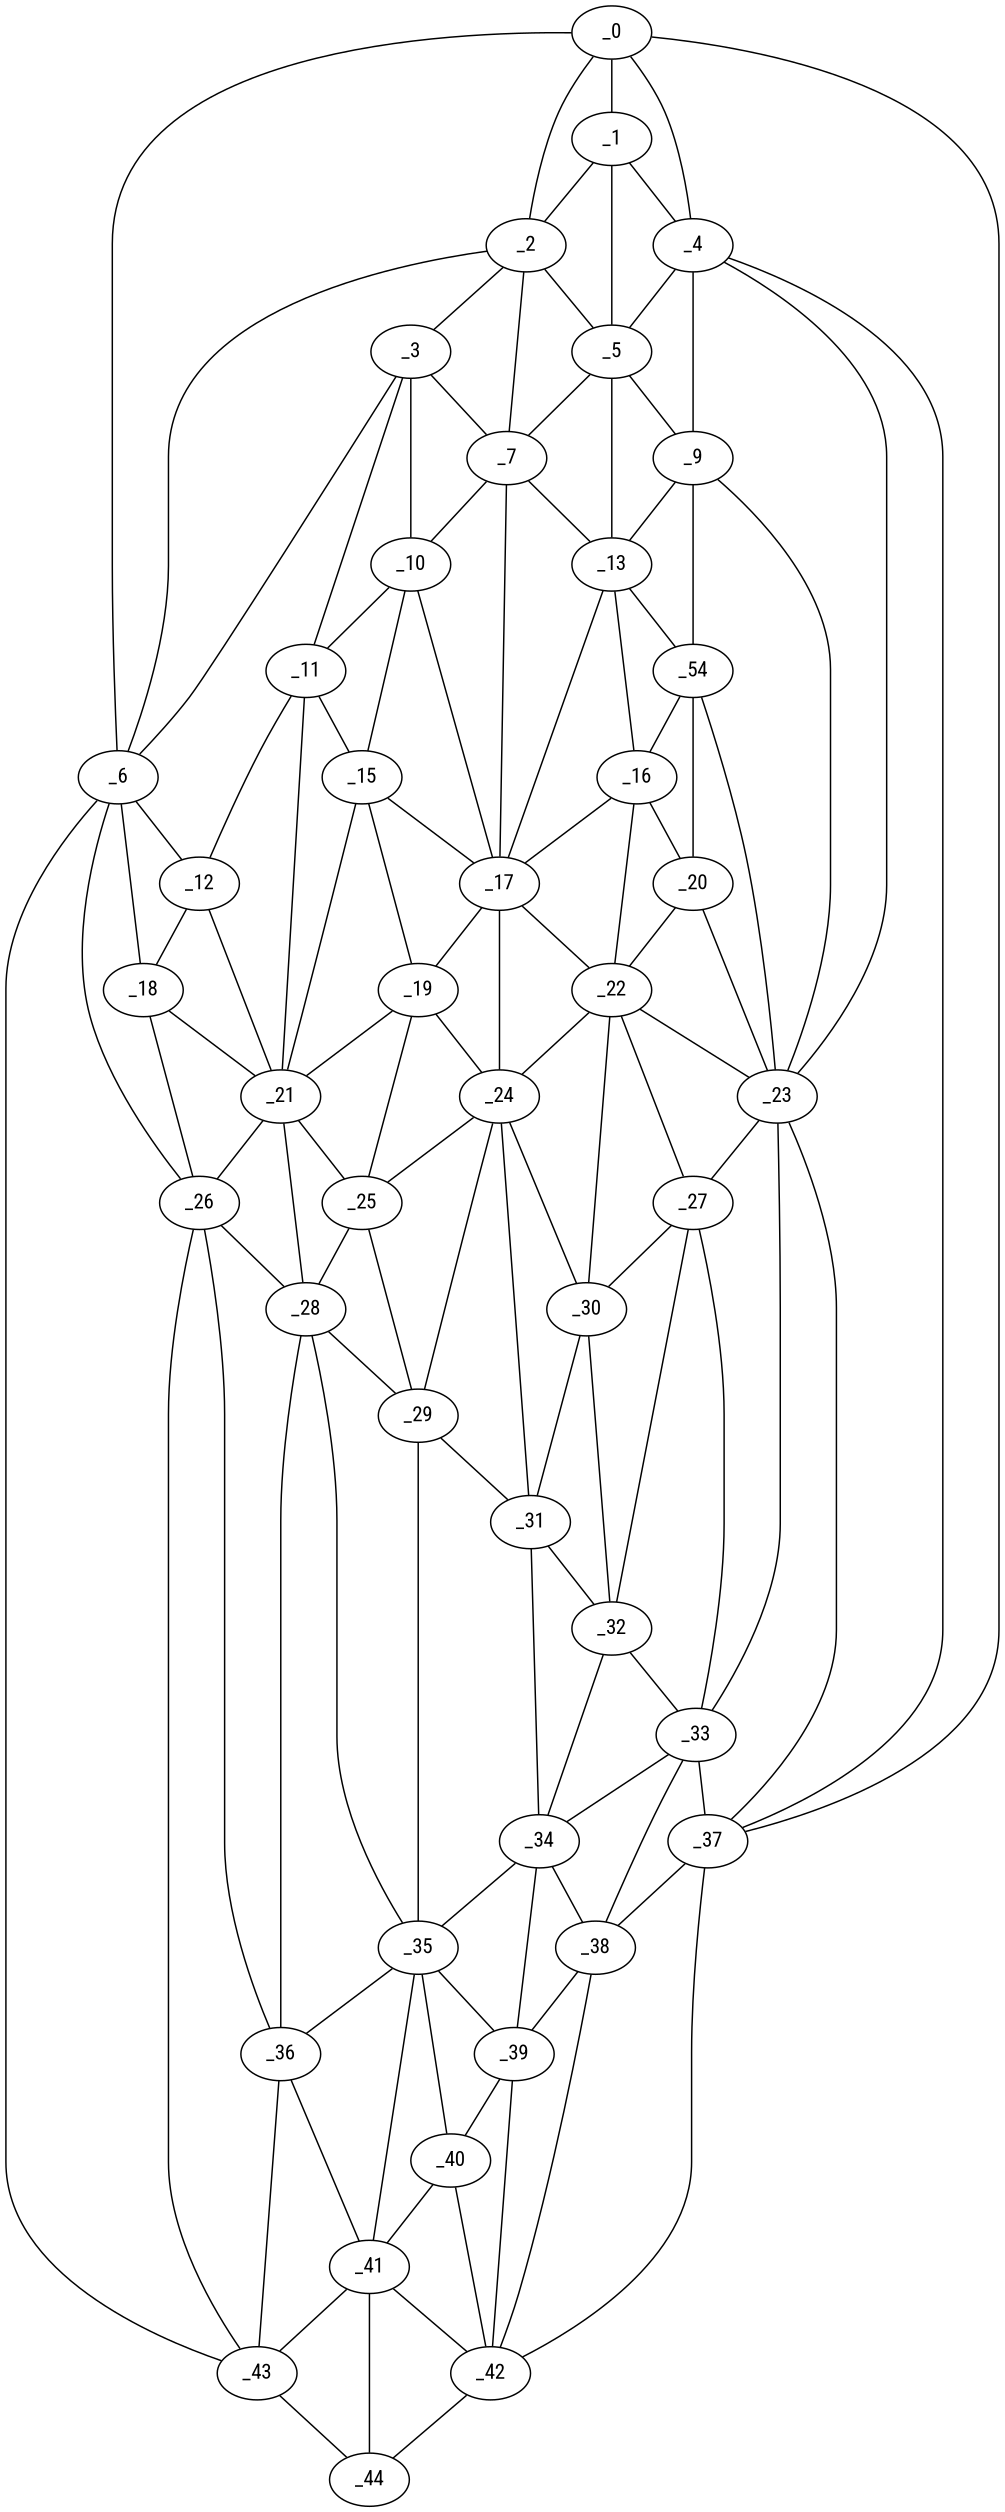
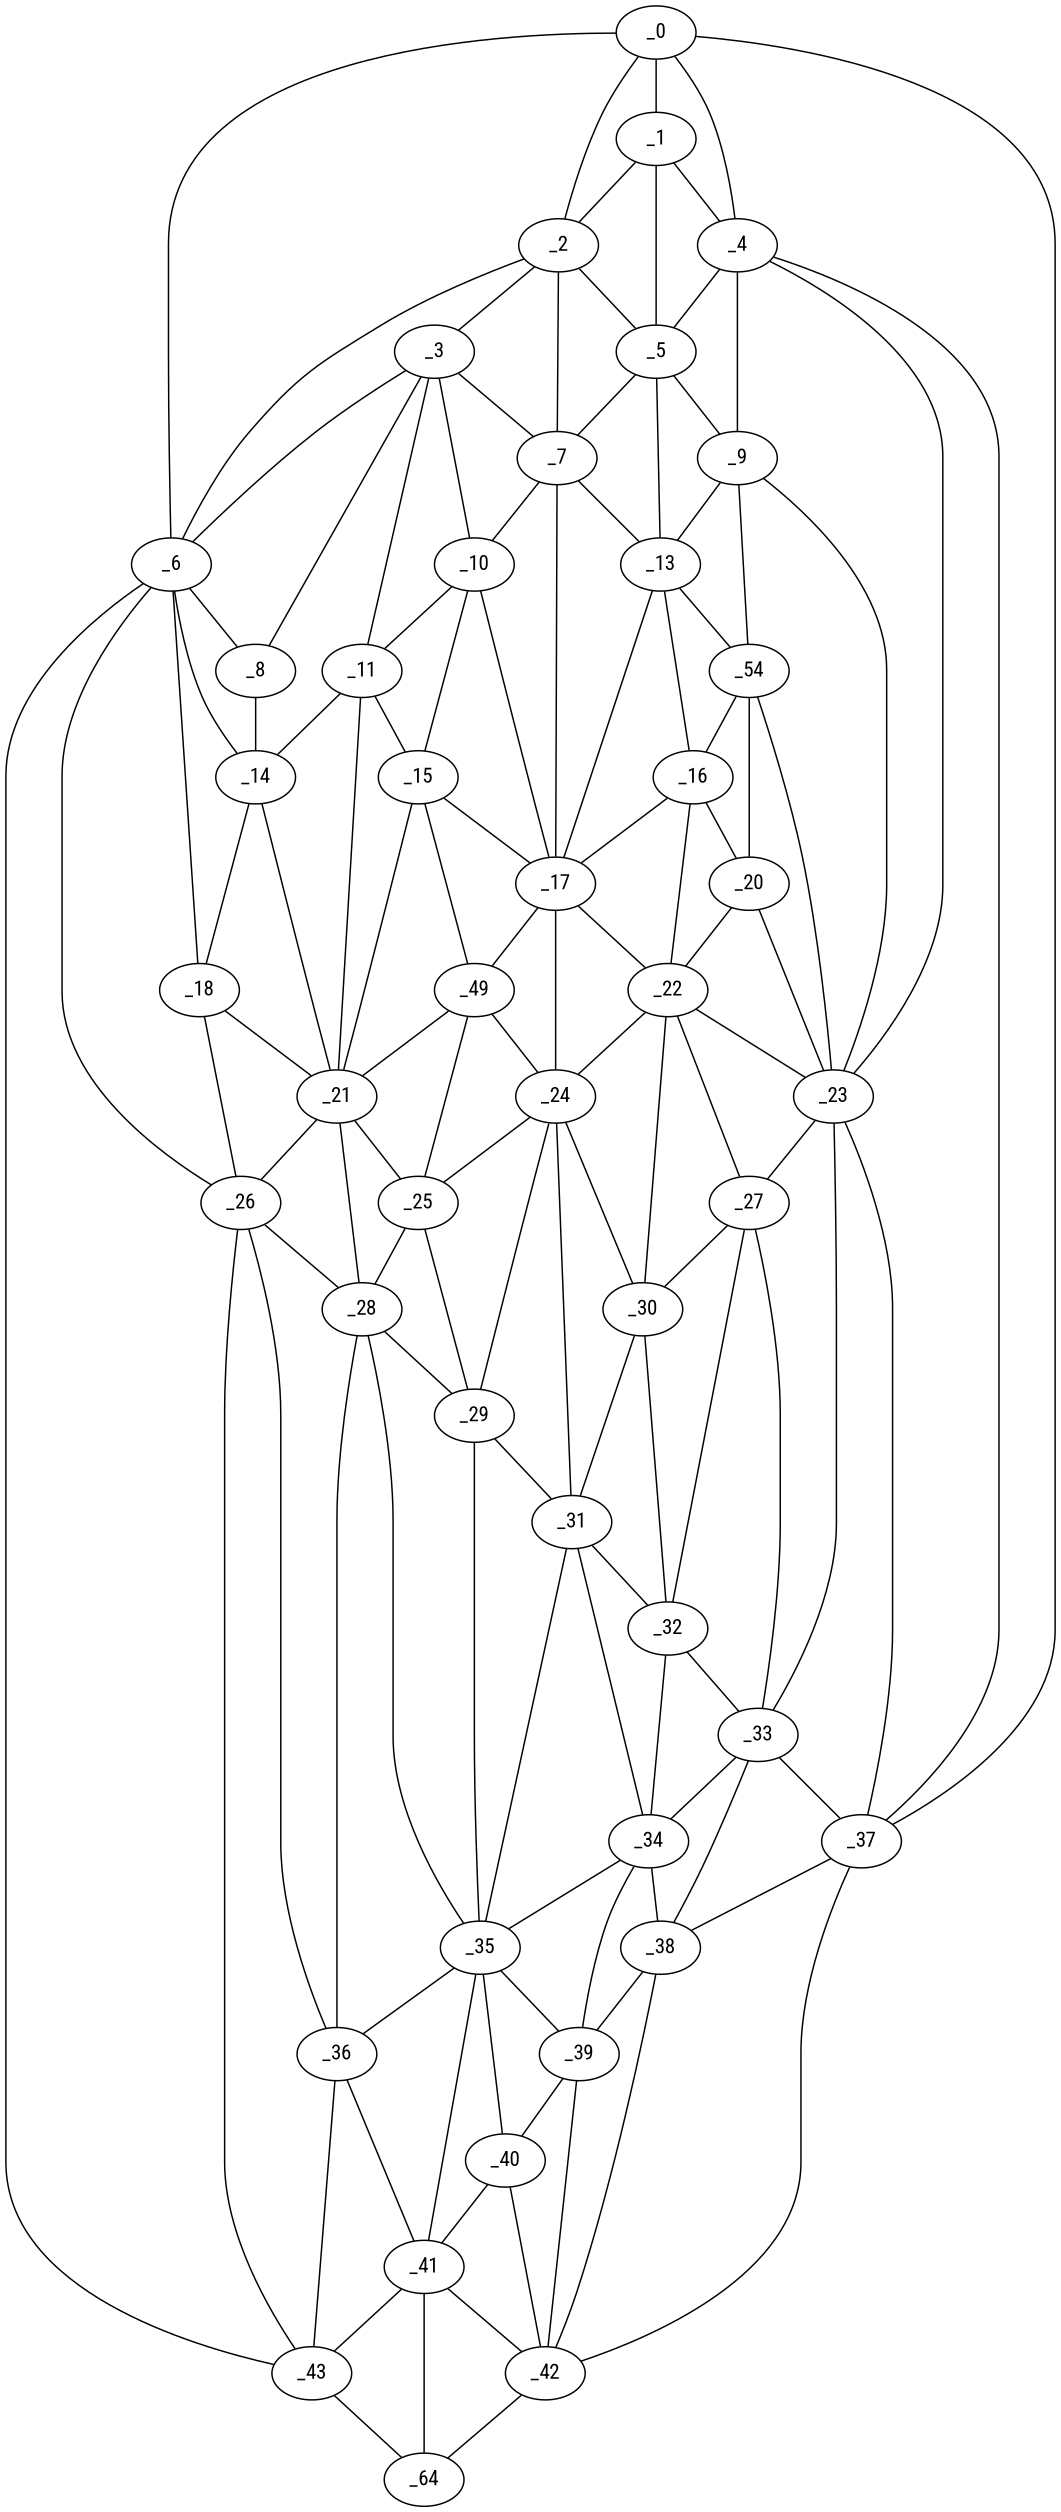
node "_8": added
node "_12": label "_12" -> "_14"
node "_19": label "_19" -> "_49"
edge "_31" -- "_35": added
node "_44": label "_44" -> "_64"
